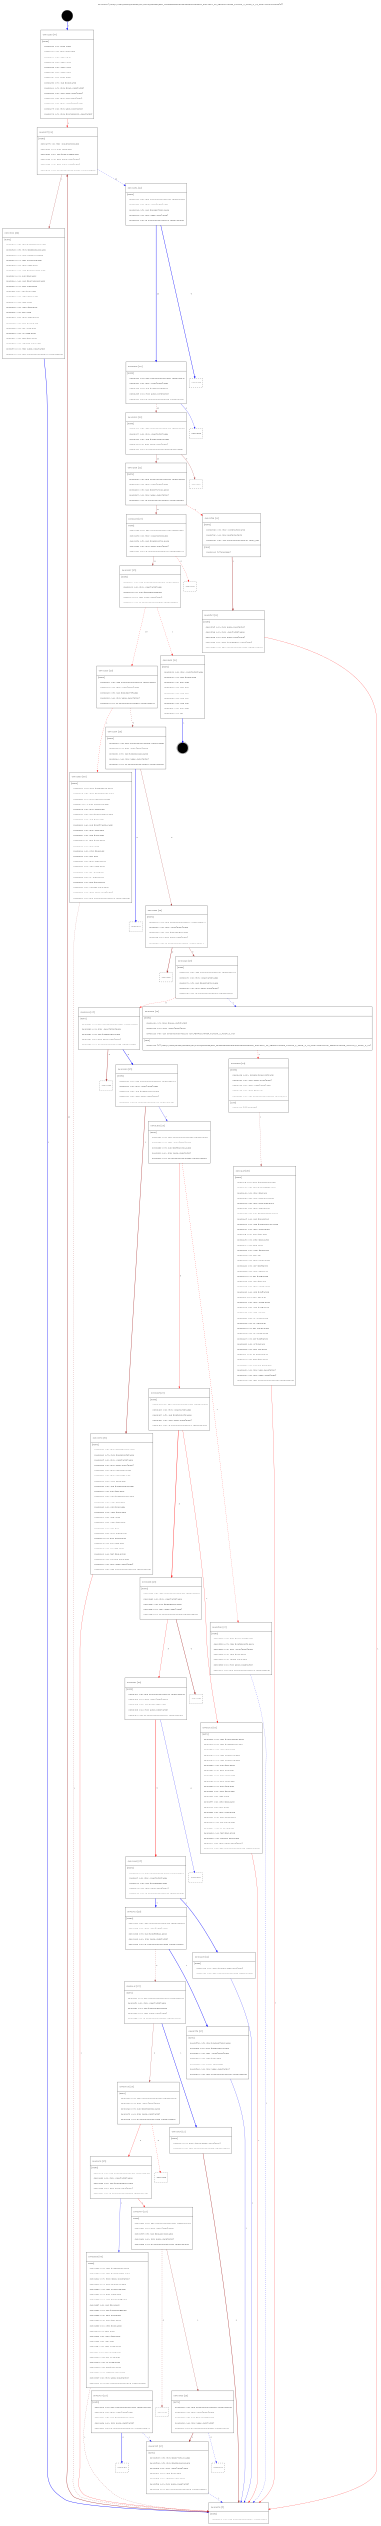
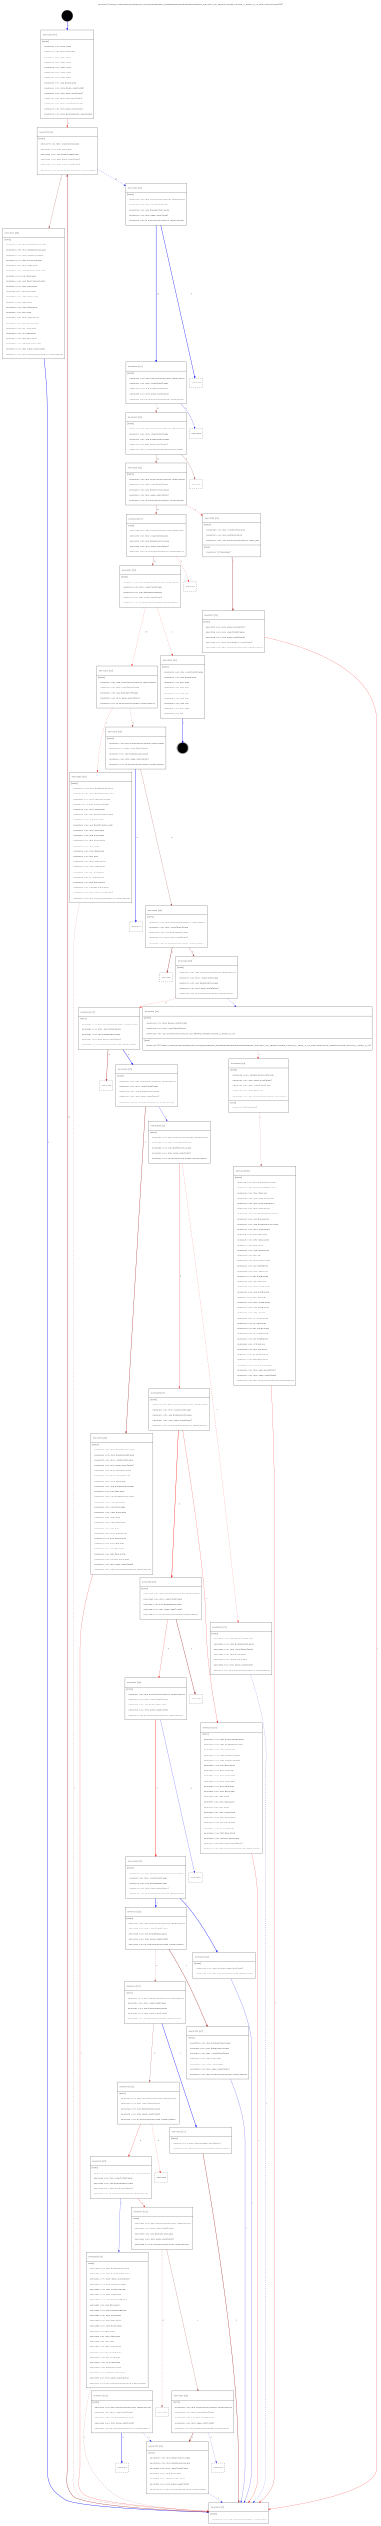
edge "0x401433 [25]" -> "0x40155a [27]": color blue -> brown
